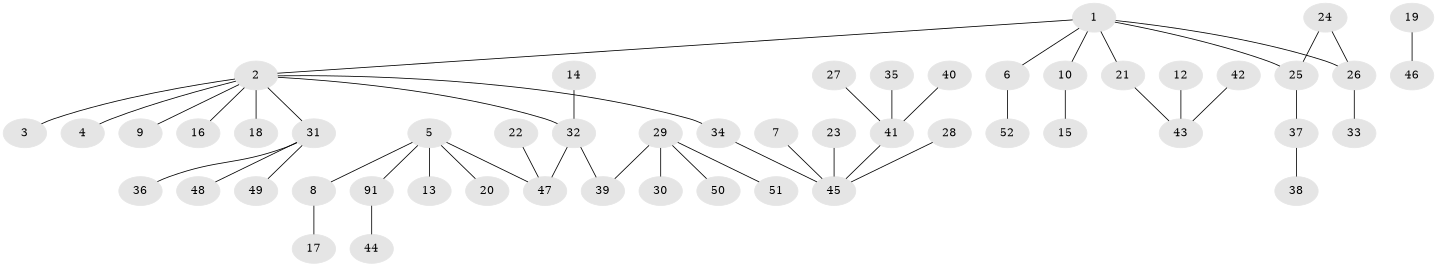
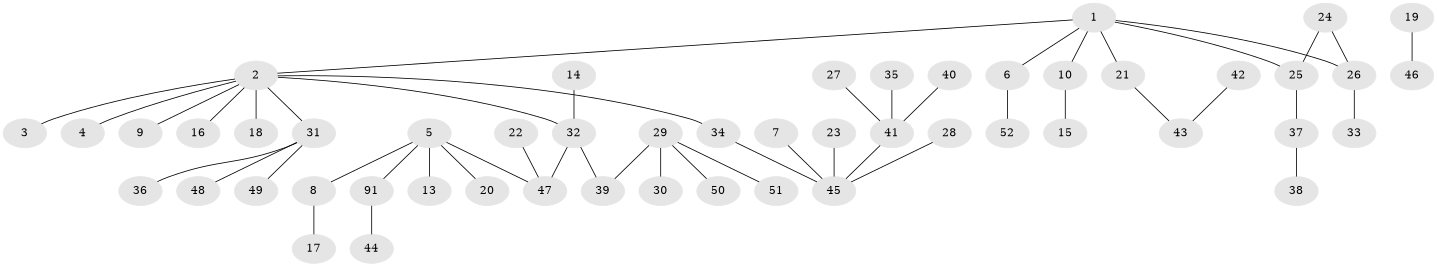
node "12": removed
